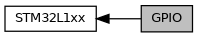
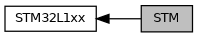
node "GPIO": label "GPIO" -> "STM"
